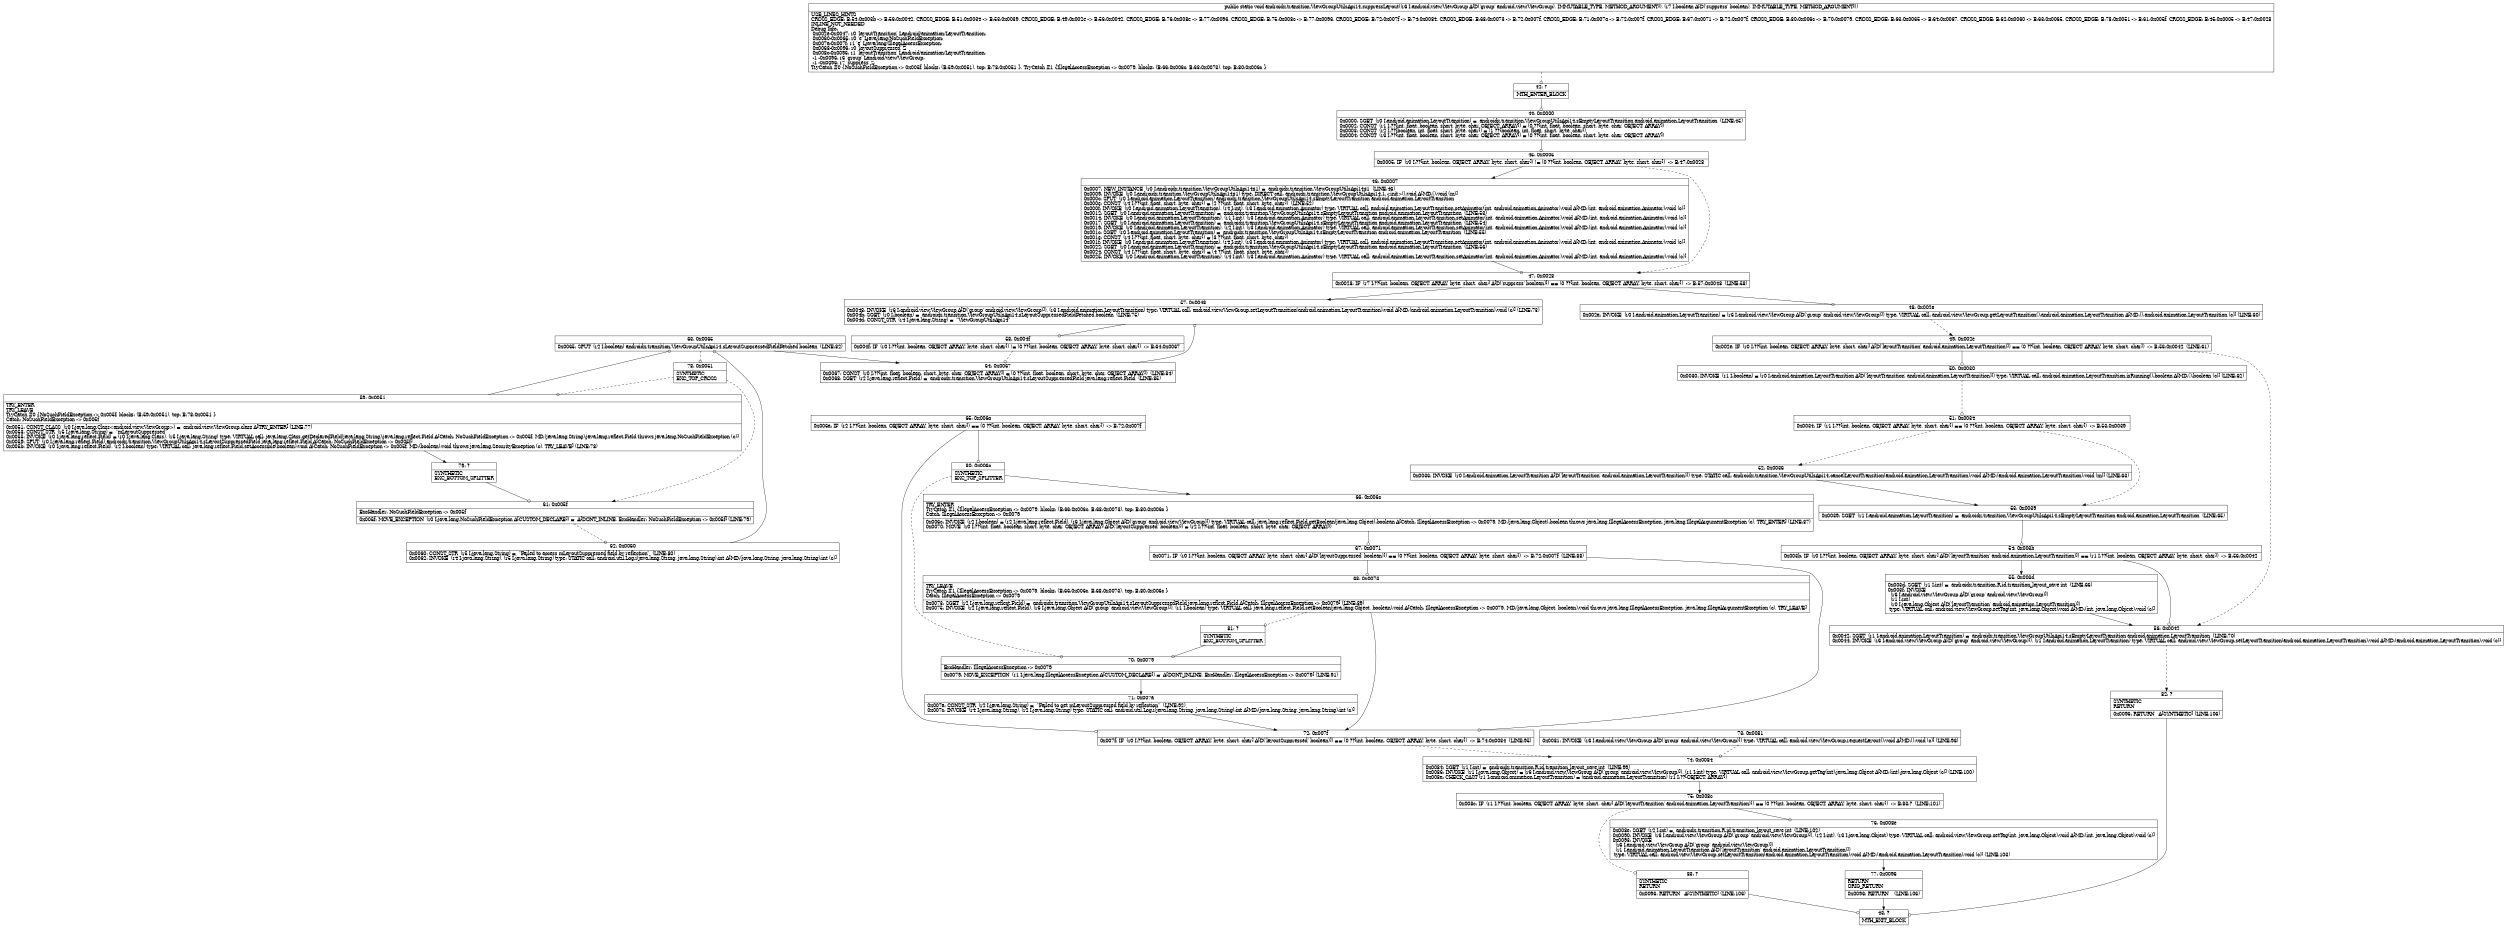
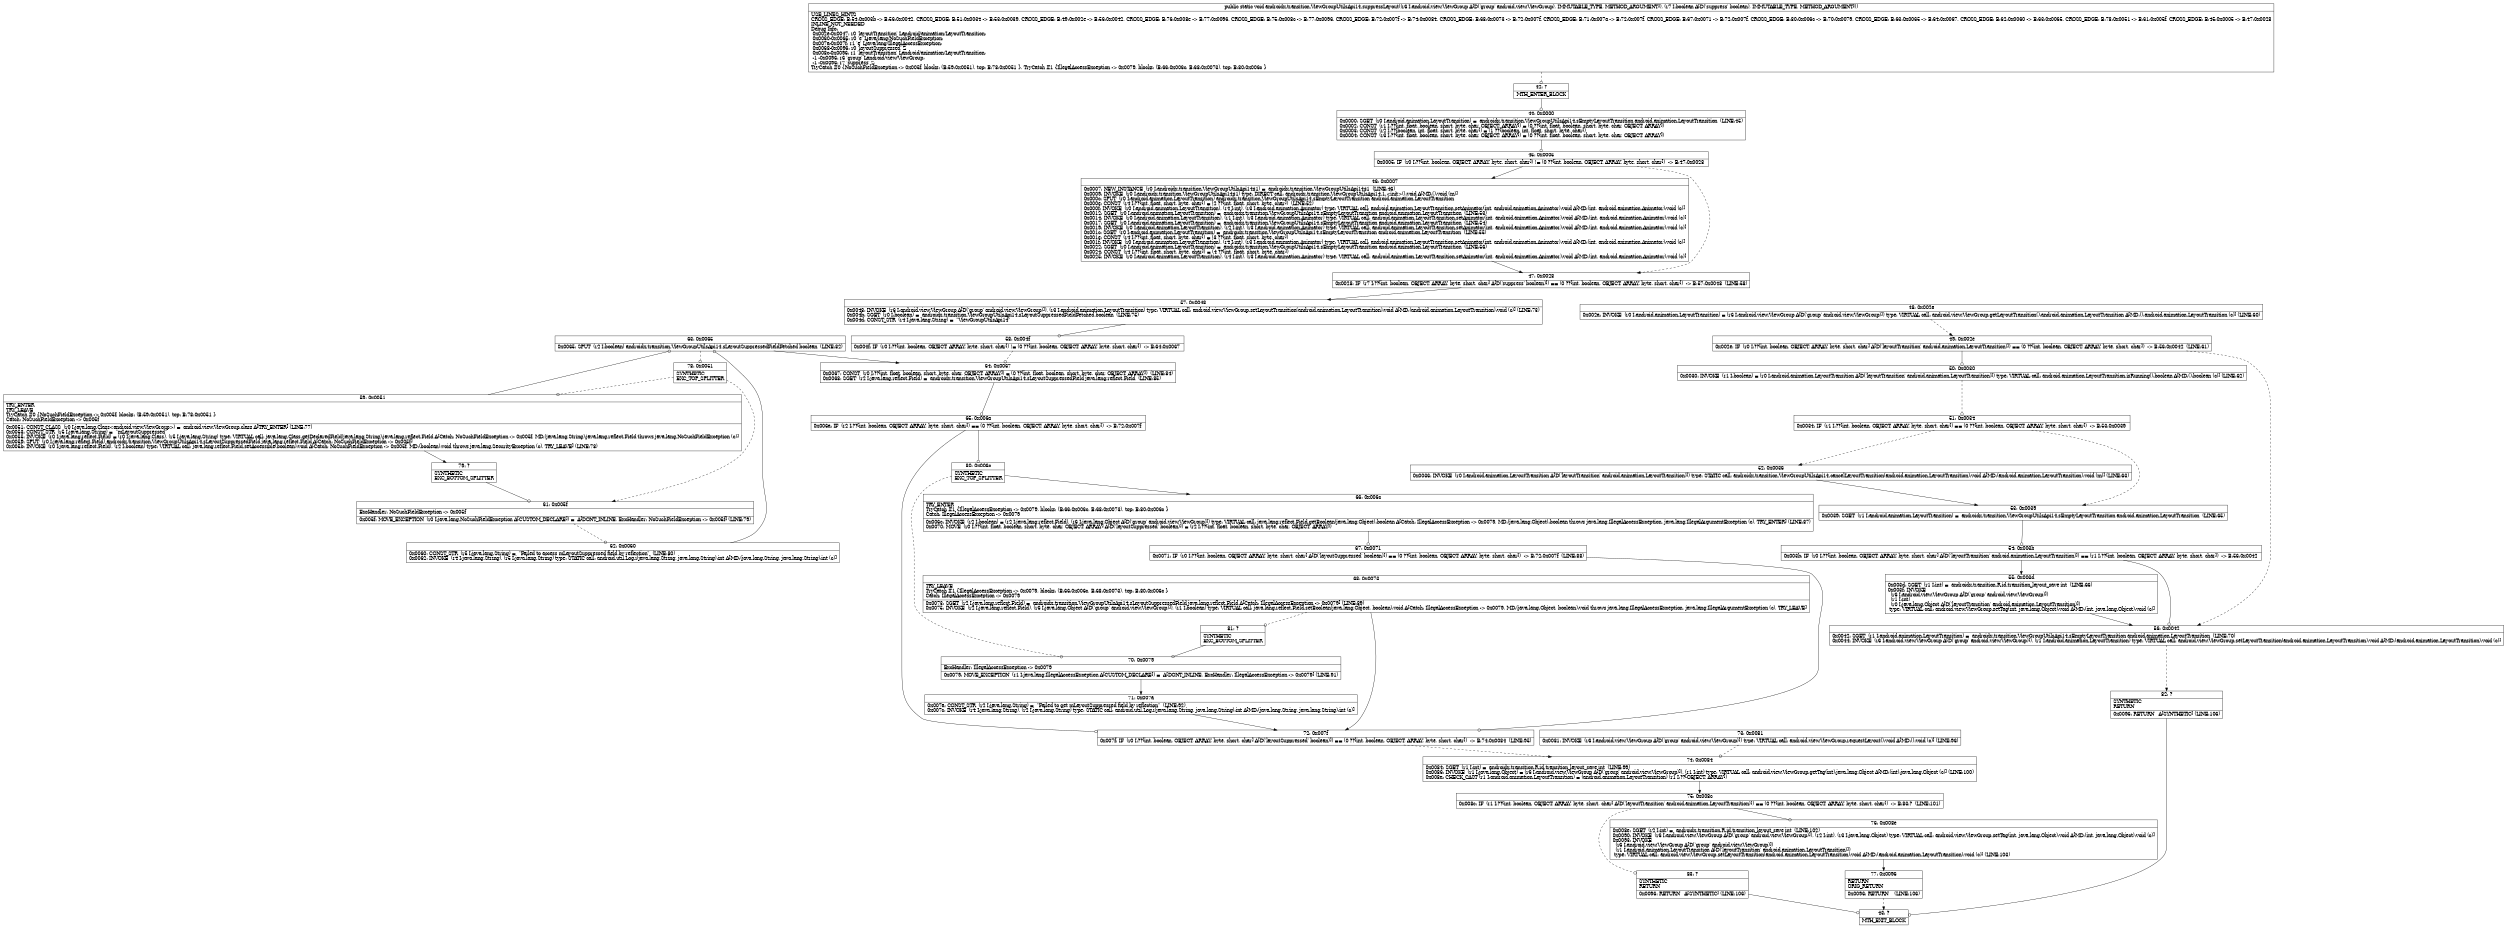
edge "46: 0x0007" -> "47: 0x0028": arrowhead odot -> normal
edge "47: 0x0028" -> "48: 0x002a": removed
edge "64: 0x0067" -> "57: 0x0048": now "64: 0x0067" -> "65: 0x006a"
node "78: 0x0051": text "EXC_TOP_CROSS" -> "EXC_TOP_SPLITTER"
edge "67: 0x0071" -> "68: 0x0073": removed
edge "77: 0x0096" -> "43: ?": style solid -> dashed
